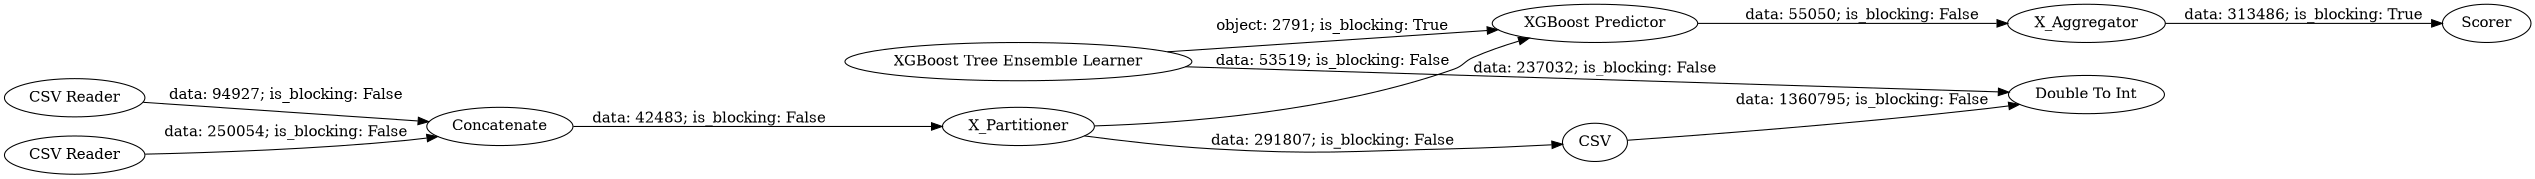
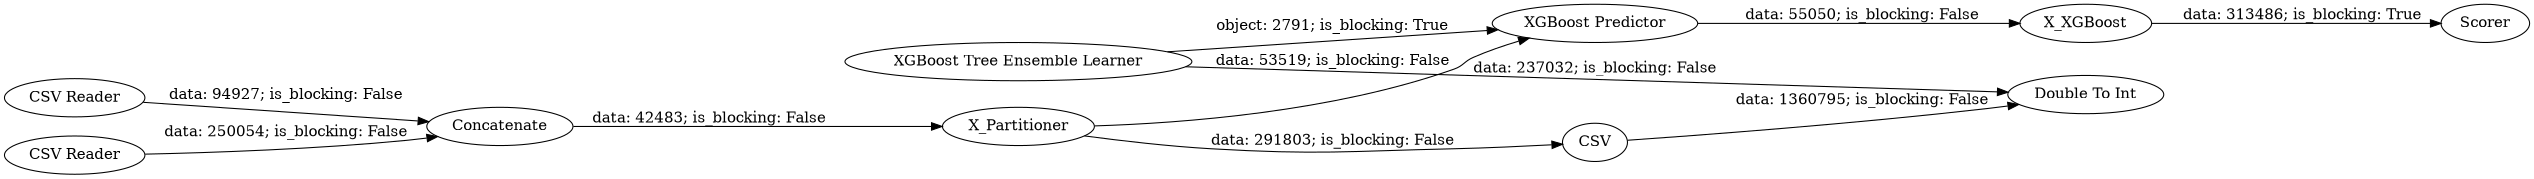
node "X_Aggregator": label "X_Aggregator" -> "X_XGBoost"
edge "X_Partitioner" -> "CSV": label "data: 291807; is_blocking: False" -> "data: 291803; is_blocking: False"
